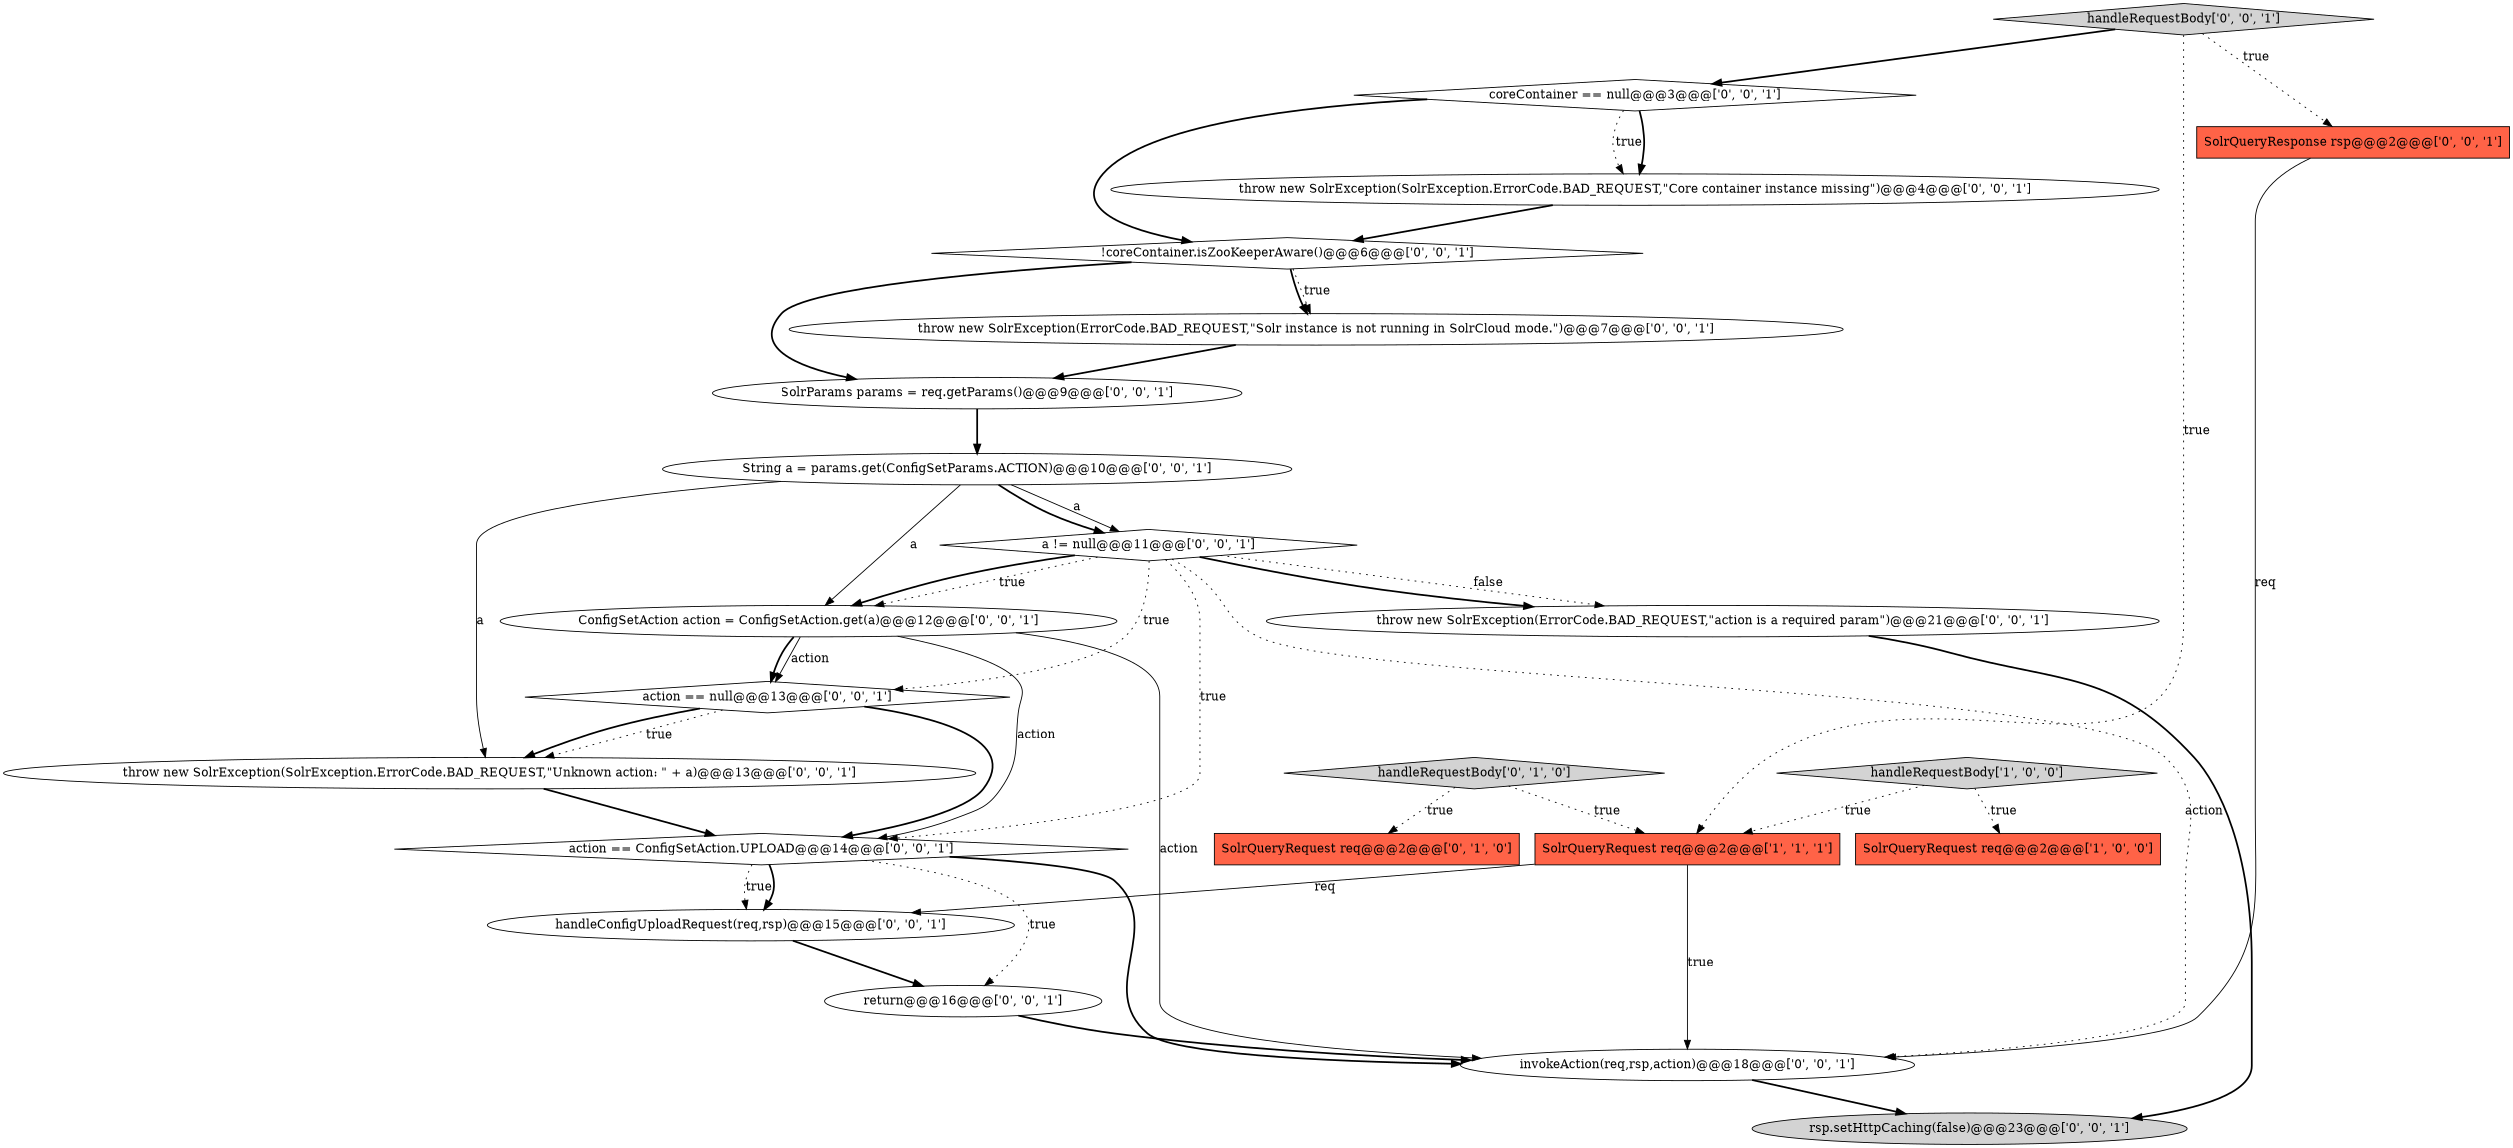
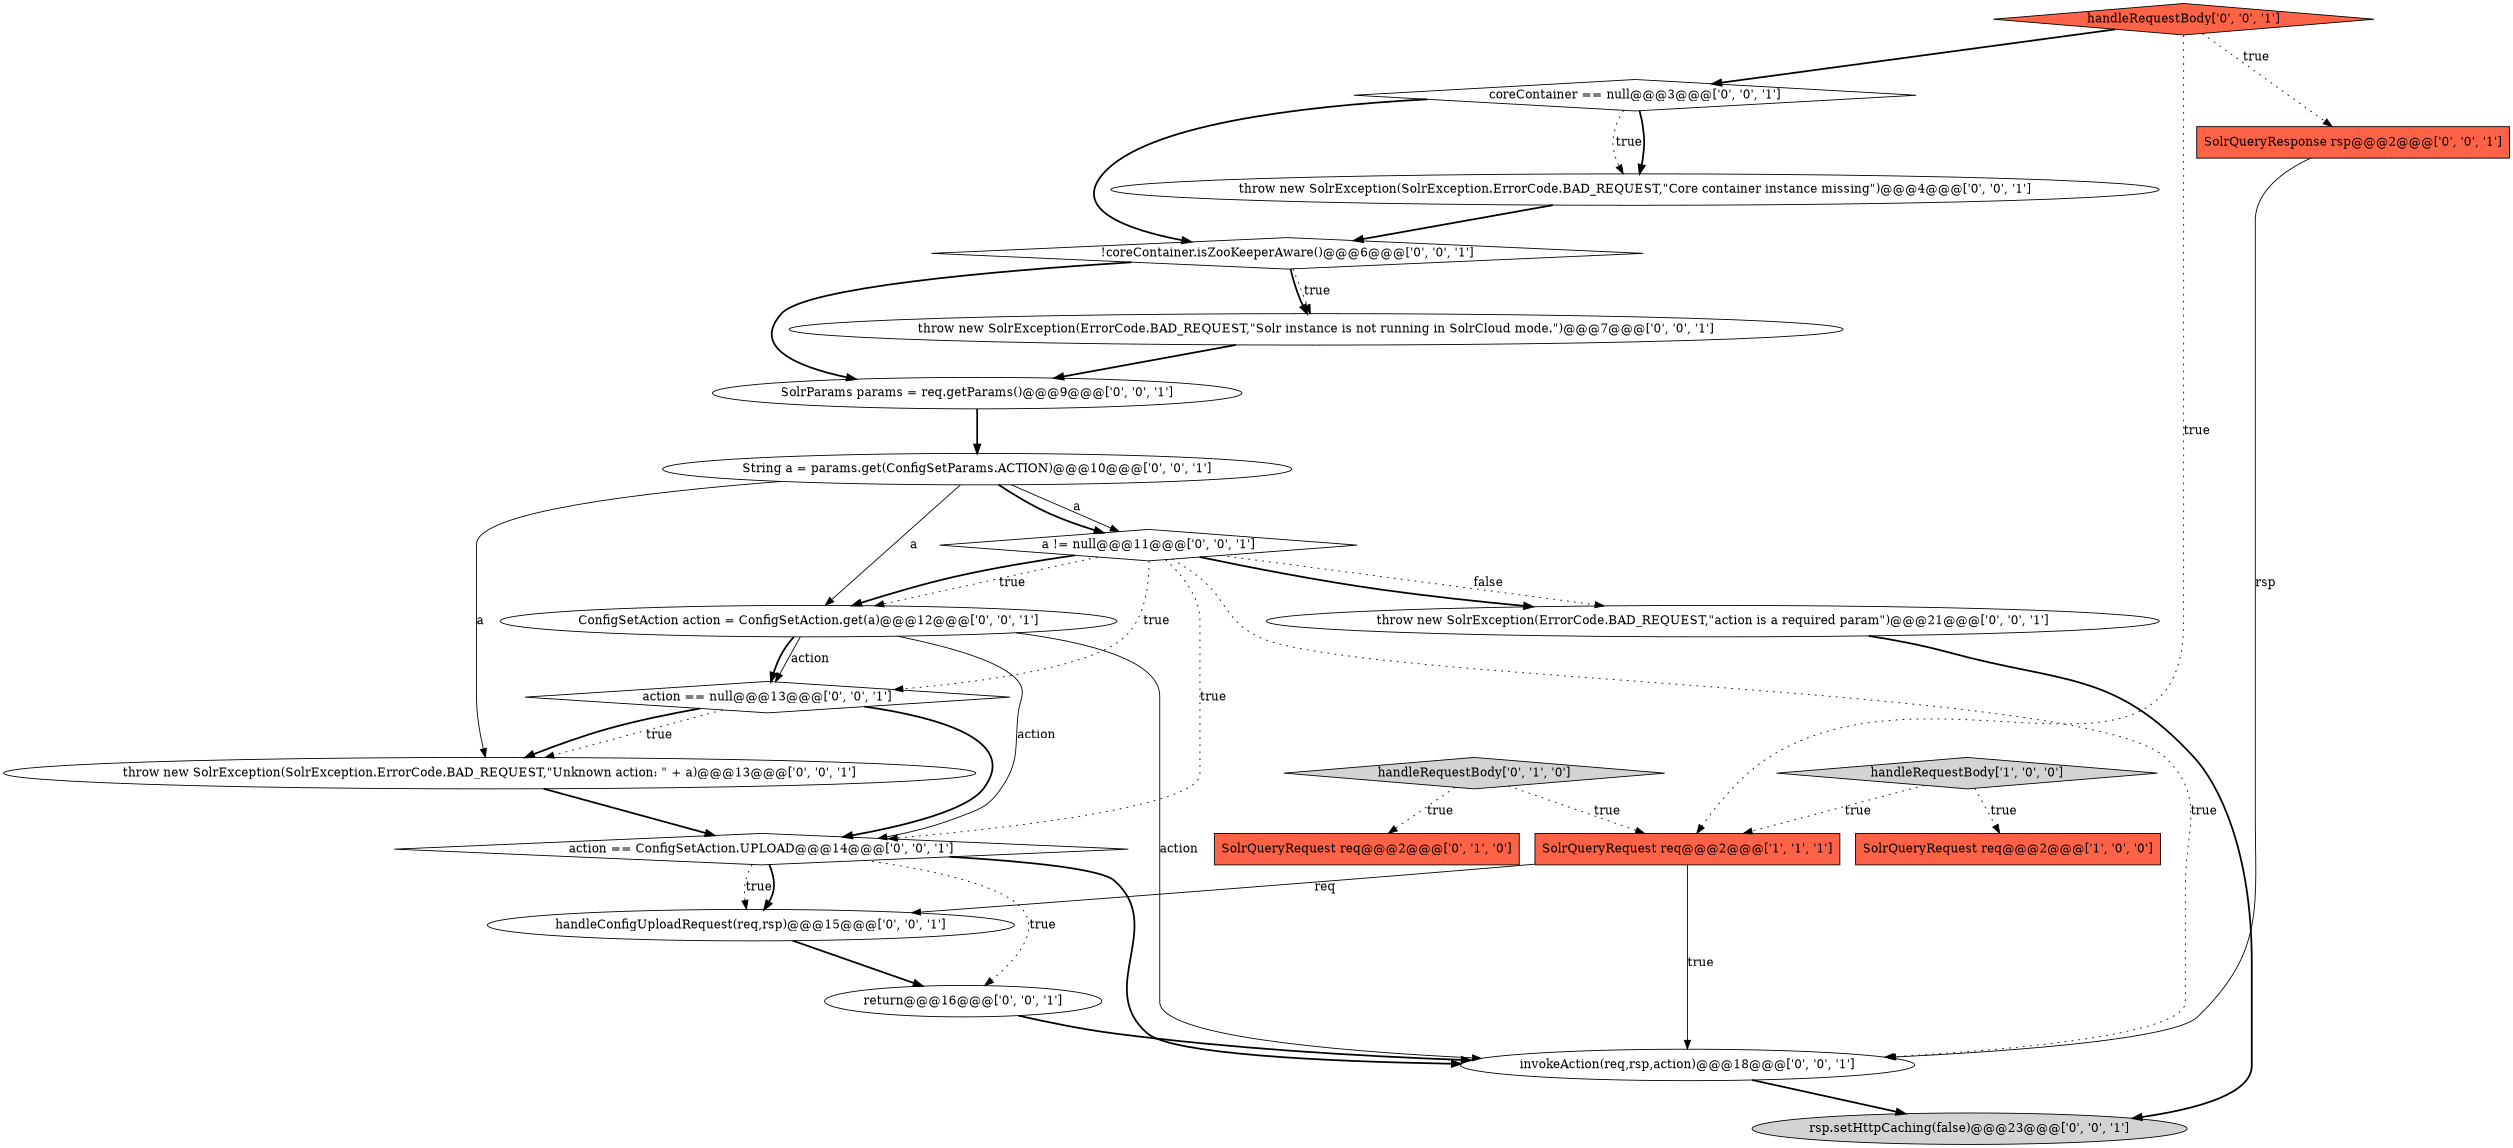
node "handleRequestBody['0', '0', '1']": fillcolor lightgray -> tomato
edge "SolrQueryResponse rsp@@@2@@@['0', '0', '1']" -> "invokeAction(req,rsp,action)@@@18@@@['0', '0', '1']": label "req" -> "rsp"
edge "a != null@@@11@@@['0', '0', '1']" -> "invokeAction(req,rsp,action)@@@18@@@['0', '0', '1']": label "action" -> "true"
